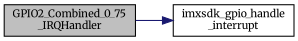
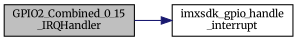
node "GPIO2_Combined_0_75 _IRQHandler": label "GPIO2_Combined_0_75 _IRQHandler" -> "GPIO2_Combined_0_15 _IRQHandler"
